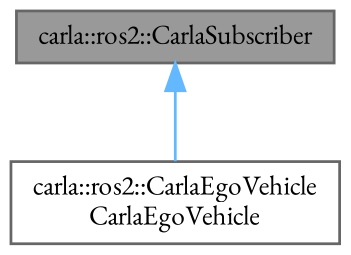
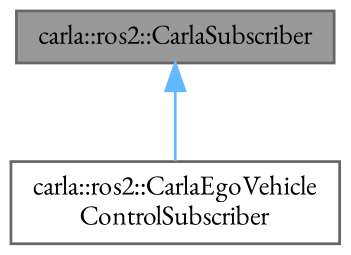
node "carla::ros2::CarlaEgoVehicle CarlaEgoVehicle": label "carla::ros2::CarlaEgoVehicle CarlaEgoVehicle" -> "carla::ros2::CarlaEgoVehicle ControlSubscriber"
